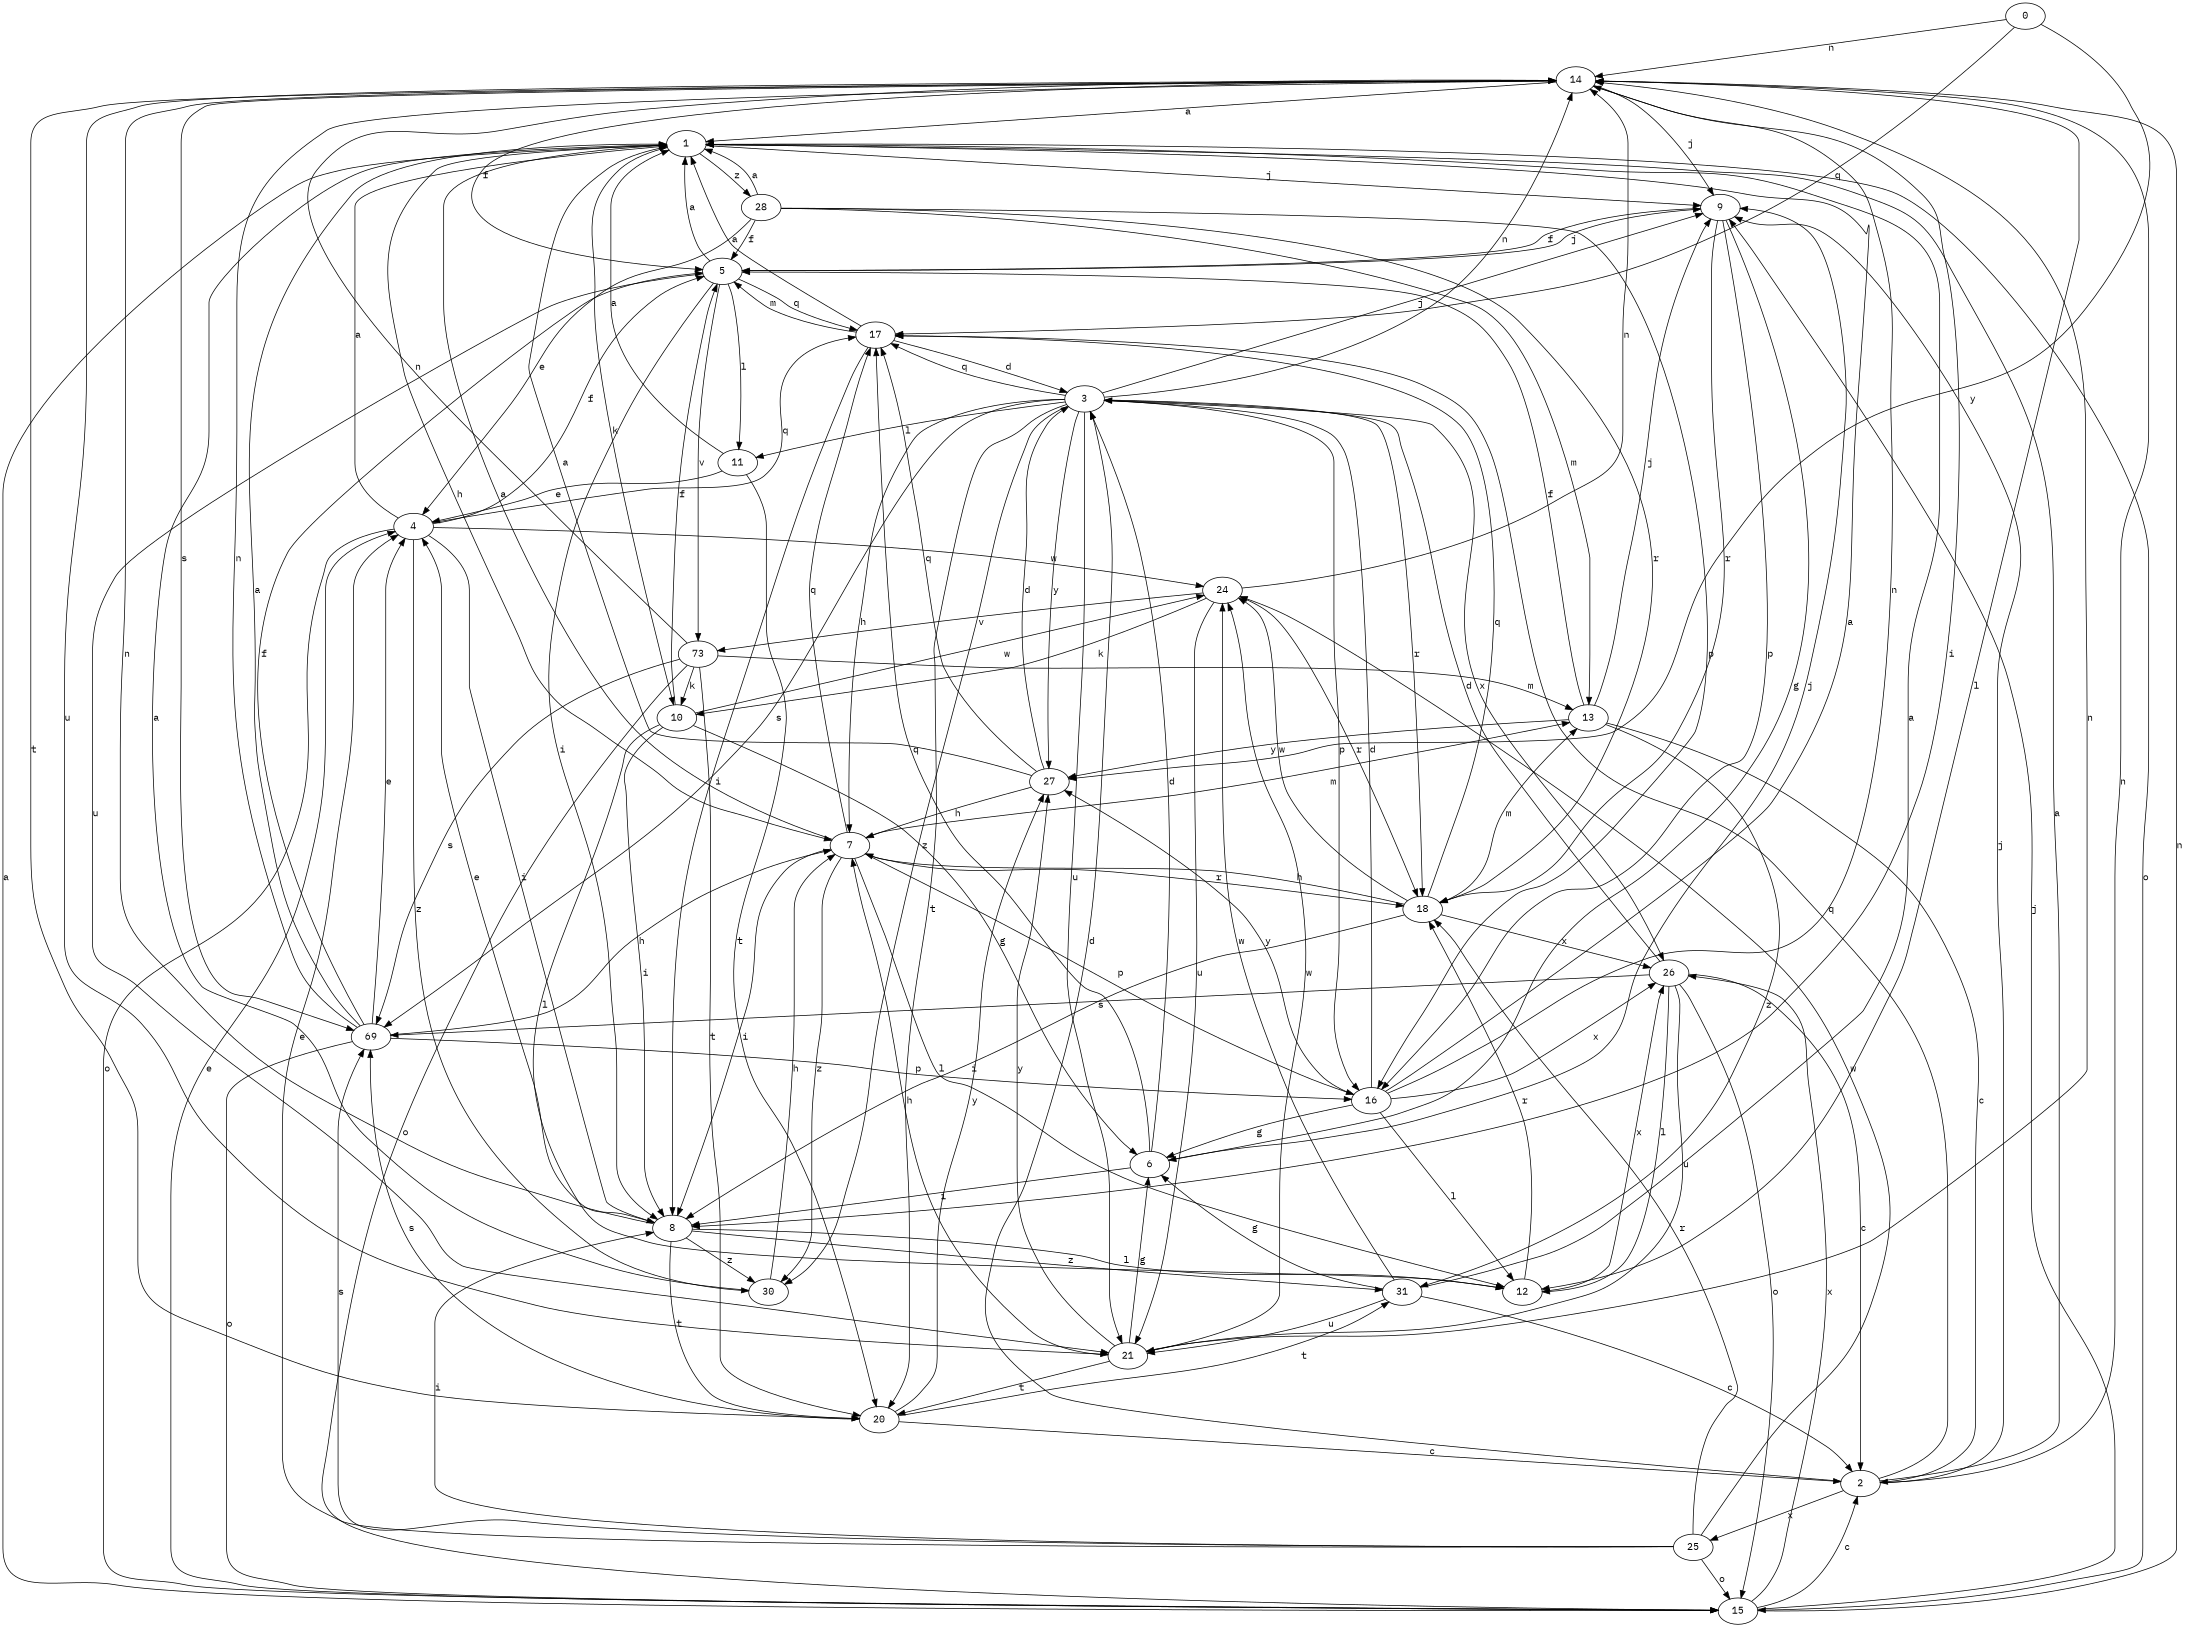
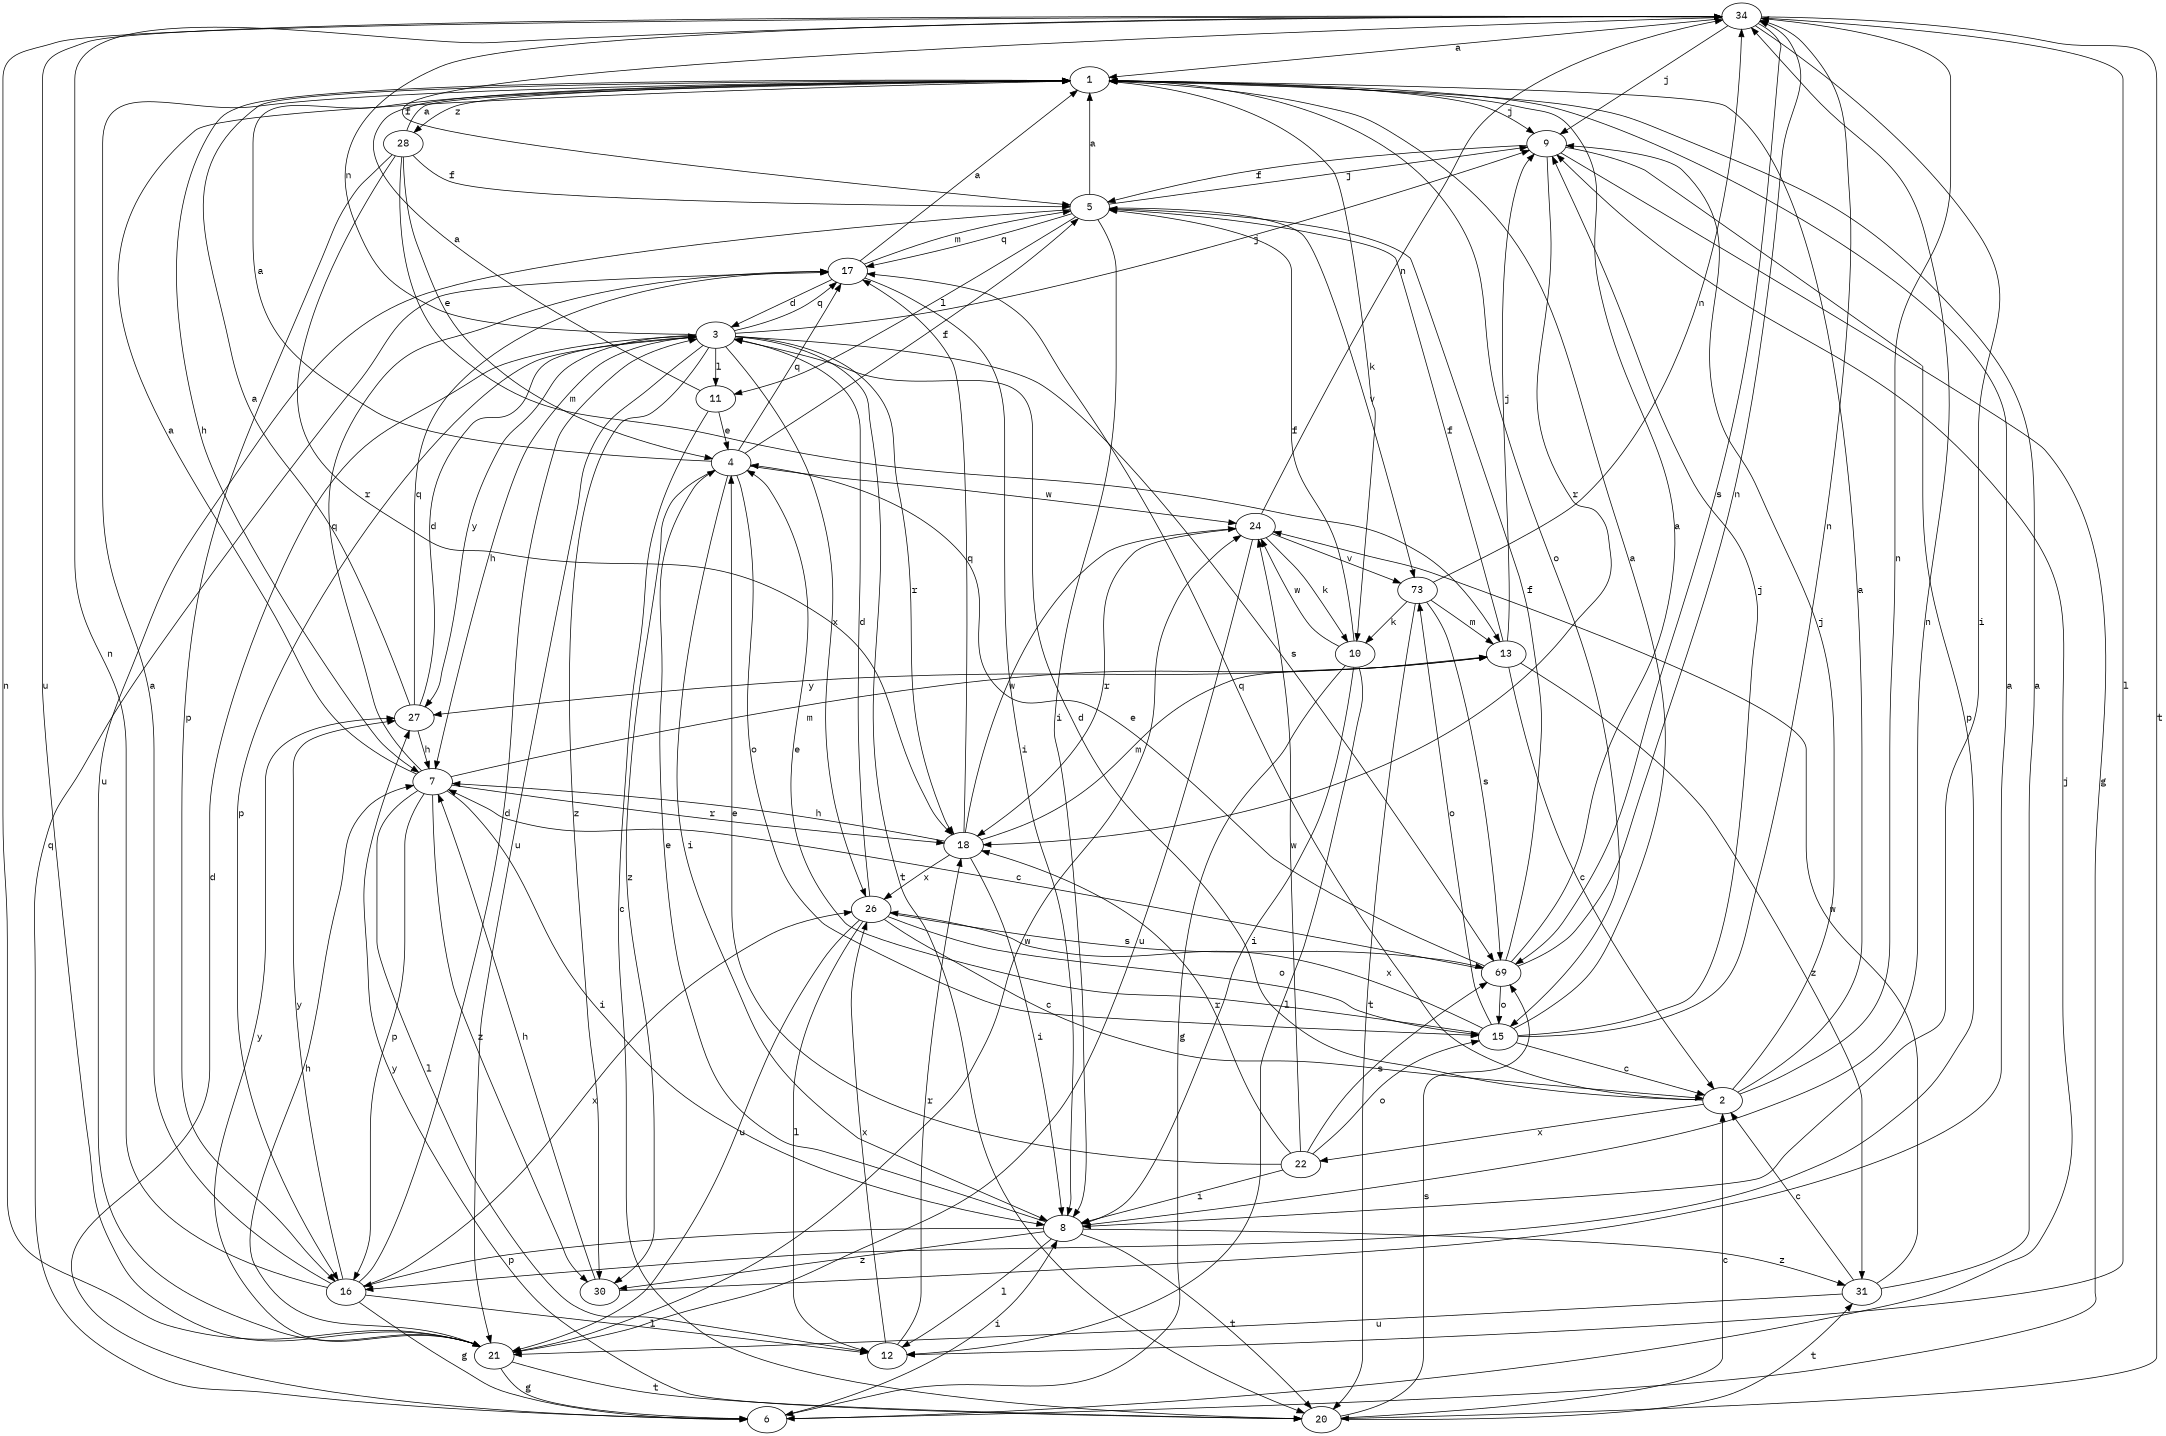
node "0": removed
node "14": label "14" -> "34"
edge "69" -> "7": label "h" -> "c"
edge "11" -> "20": label "t" -> "c"
edge "69" -> "16": now "8" -> "16"
edge "31" -> "6": removed, label "g"
node "25": label "25" -> "22"
edge "73" -> "15": reversed
